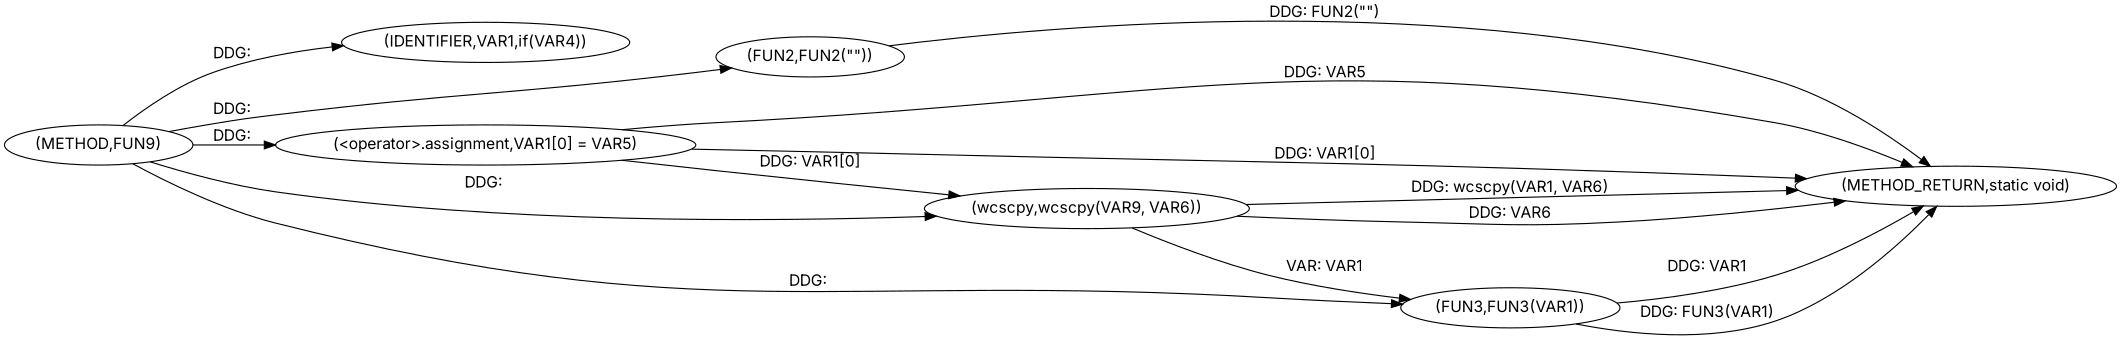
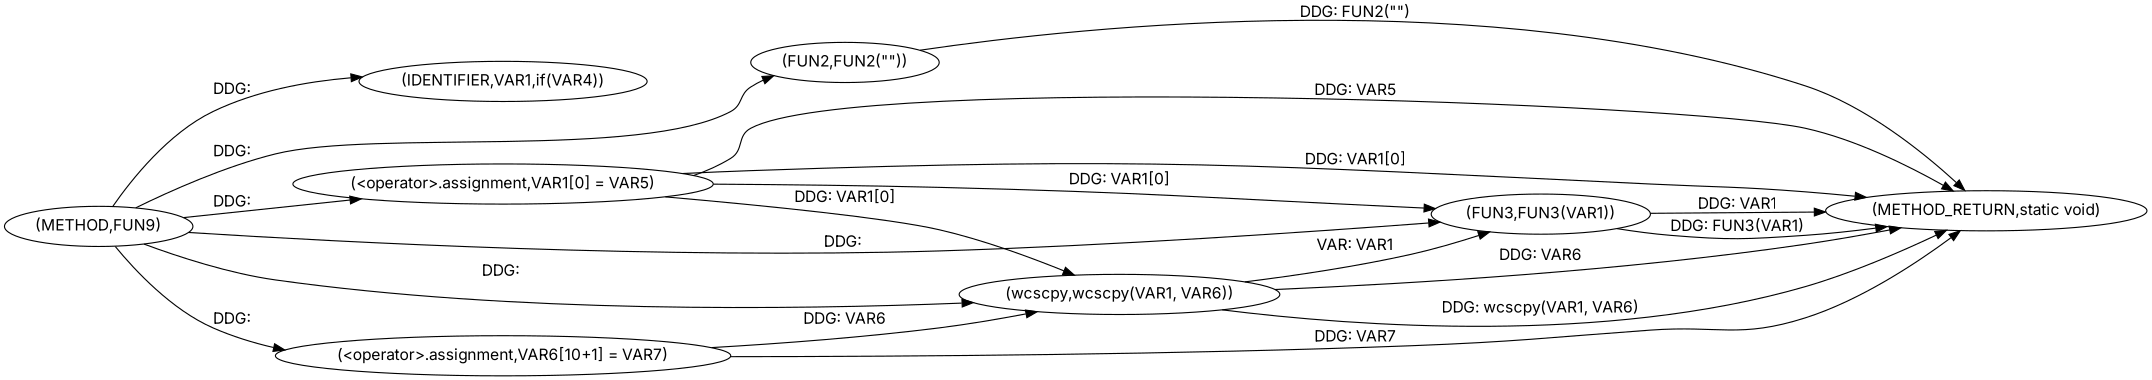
edge "(<operator>.assignment,VAR1[0] = VAR5)" -> "(FUN3,FUN3(VAR1))": added, label "DDG: VAR1[0]"
node "(wcscpy,wcscpy(VAR9, VAR6))": label "(wcscpy,wcscpy(VAR9, VAR6))" -> "(wcscpy,wcscpy(VAR1, VAR6))"
node "(<operator>.assignment,VAR6[10+1] = VAR7)": added
